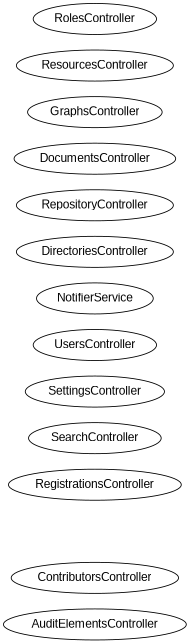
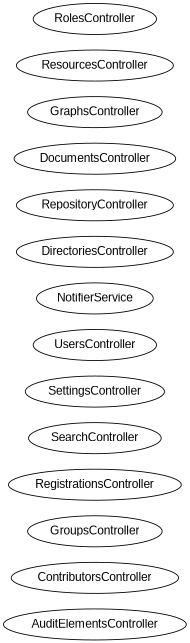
node "GroupsController": added
